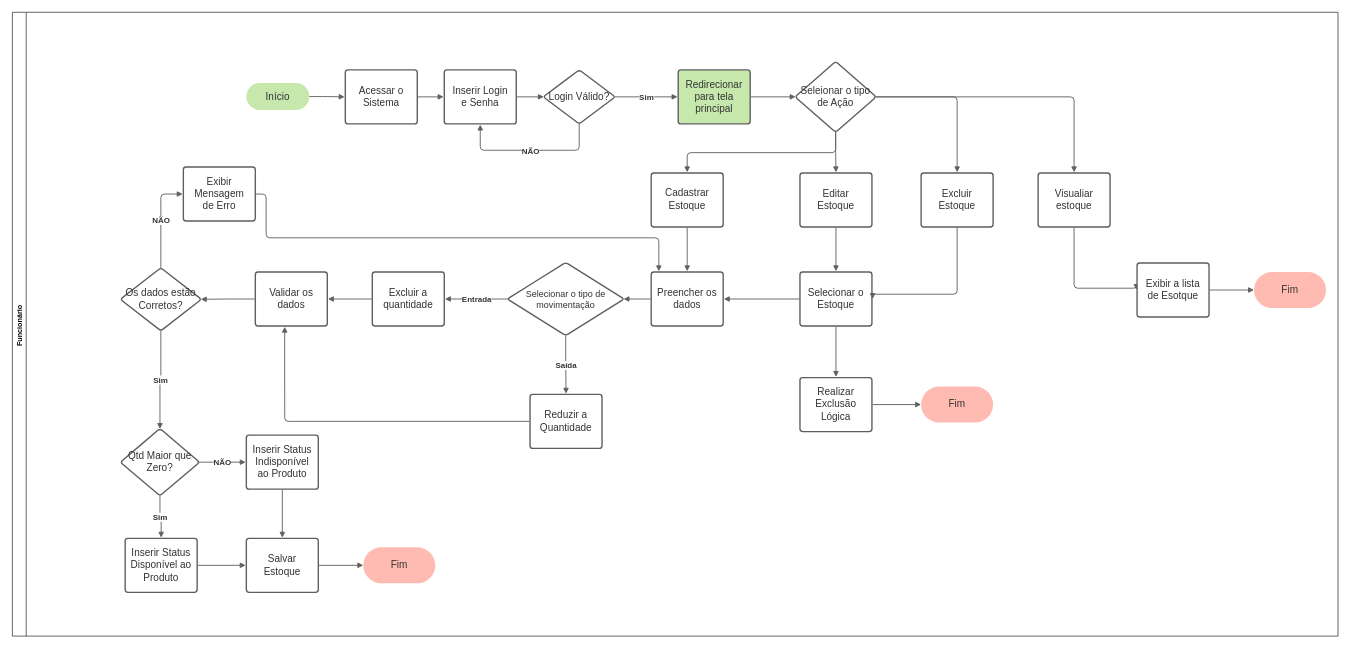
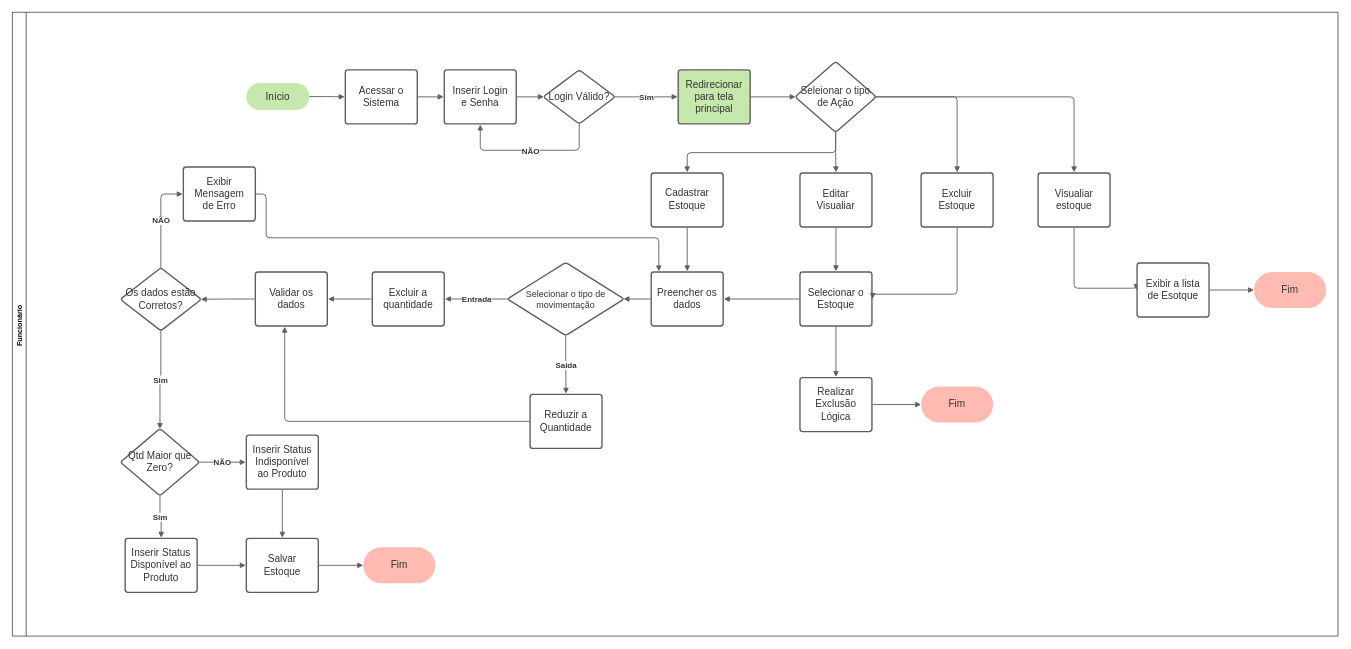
node "Editar Estoque": label "Editar Estoque" -> "Editar Visualiar"
